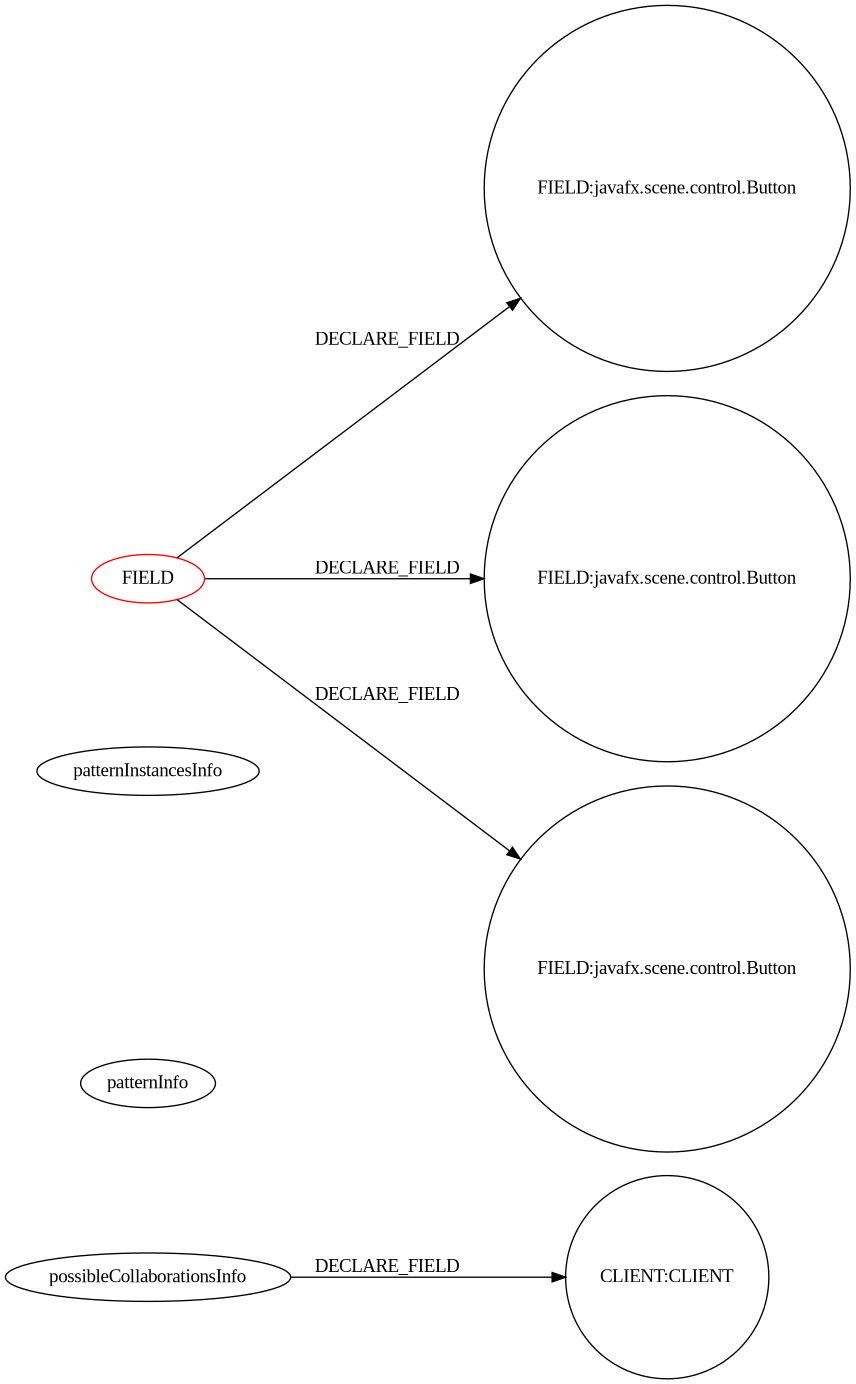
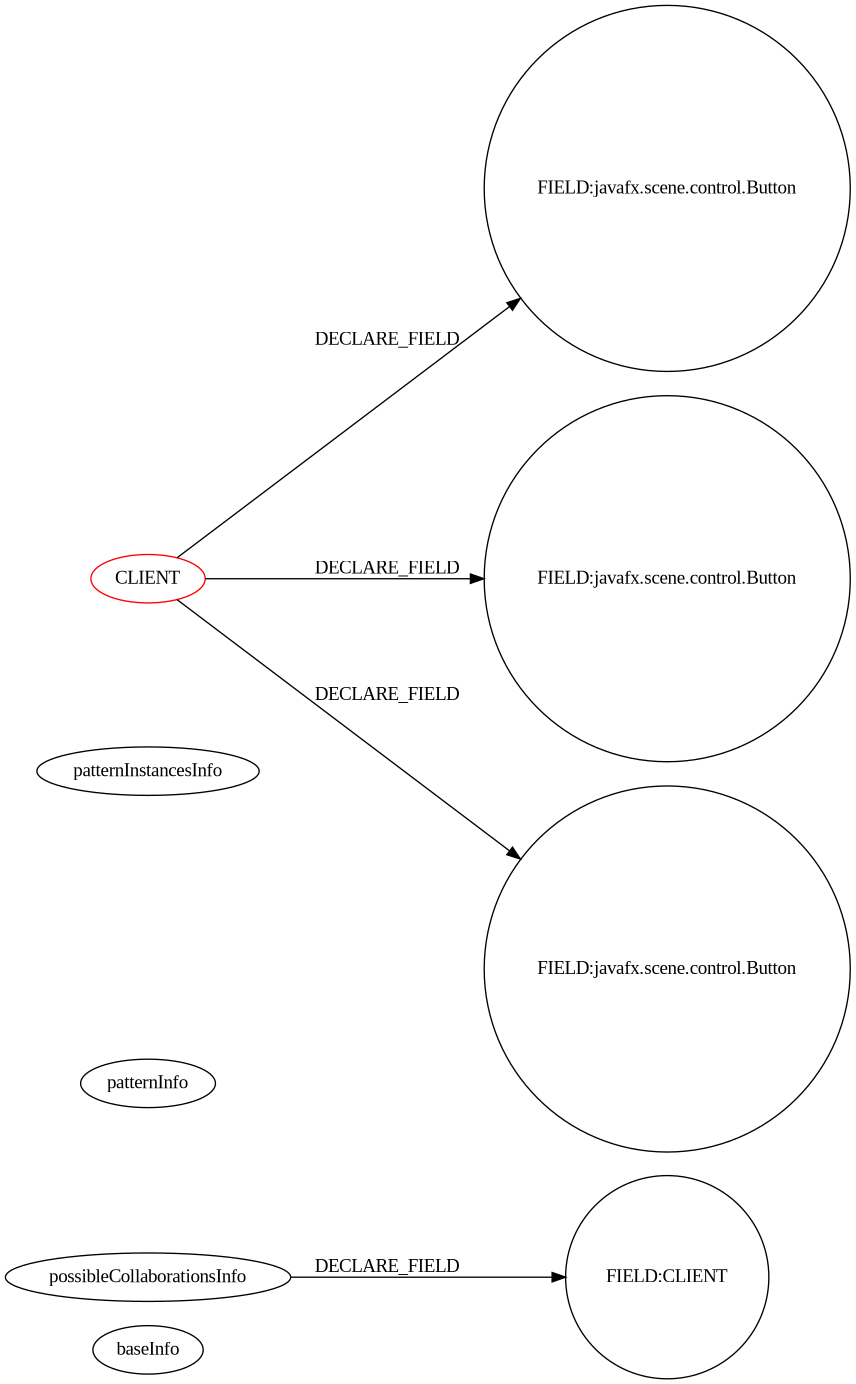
node "FIELD": label "FIELD" -> "CLIENT"
node "CLIENT:CLIENT": label "CLIENT:CLIENT" -> "FIELD:CLIENT"
node "baseInfo": added
